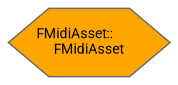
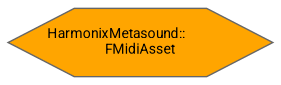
node "FMidiAsset:: FMidiAsset": label "FMidiAsset:: FMidiAsset" -> "HarmonixMetasound:: FMidiAsset"
